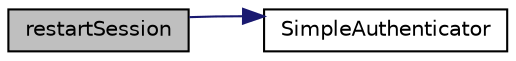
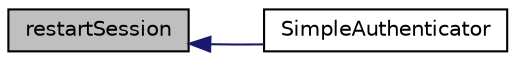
edge "restartSession" -> "SimpleAuthenticator": reversed
